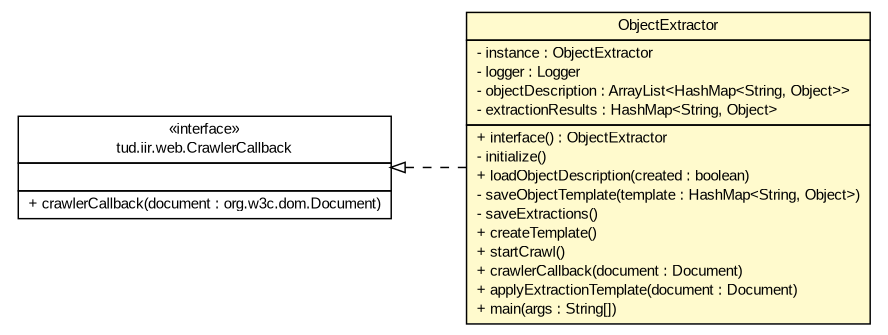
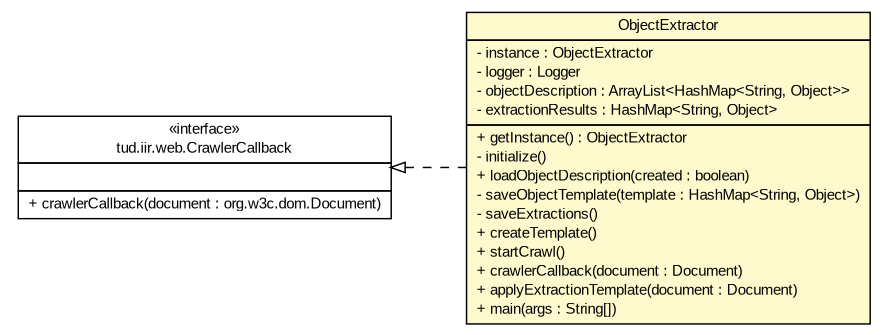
node "ObjectExtractor": text "+ interface() : ObjectExtractor" -> "+ getInstance() : ObjectExtractor"
